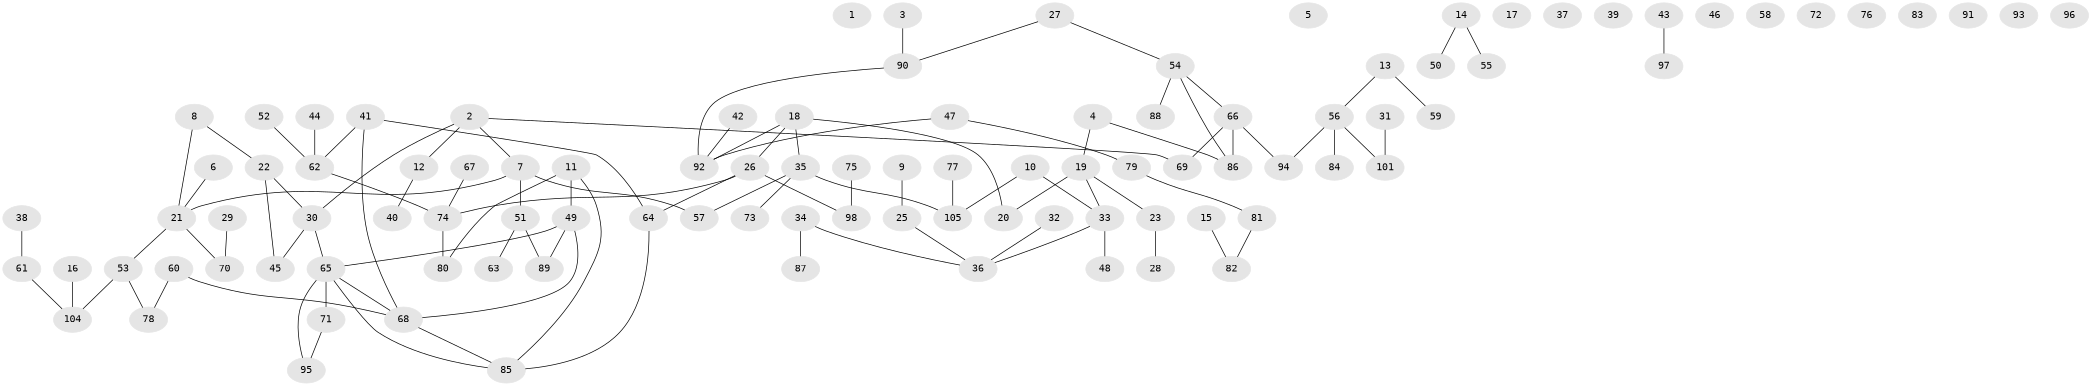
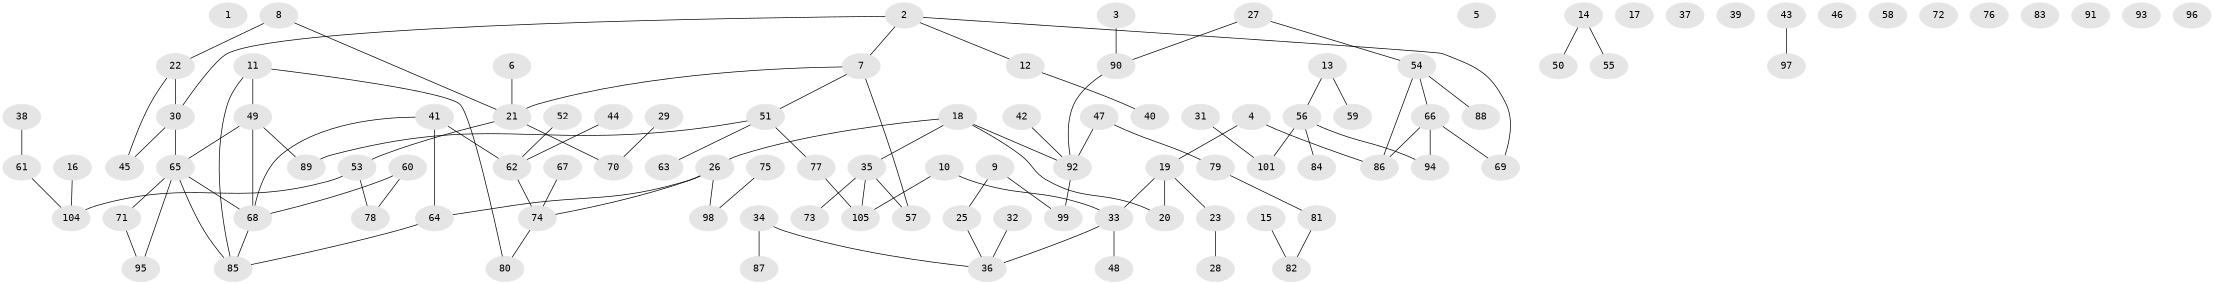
edge "51" -- "77": added
node "99": added
